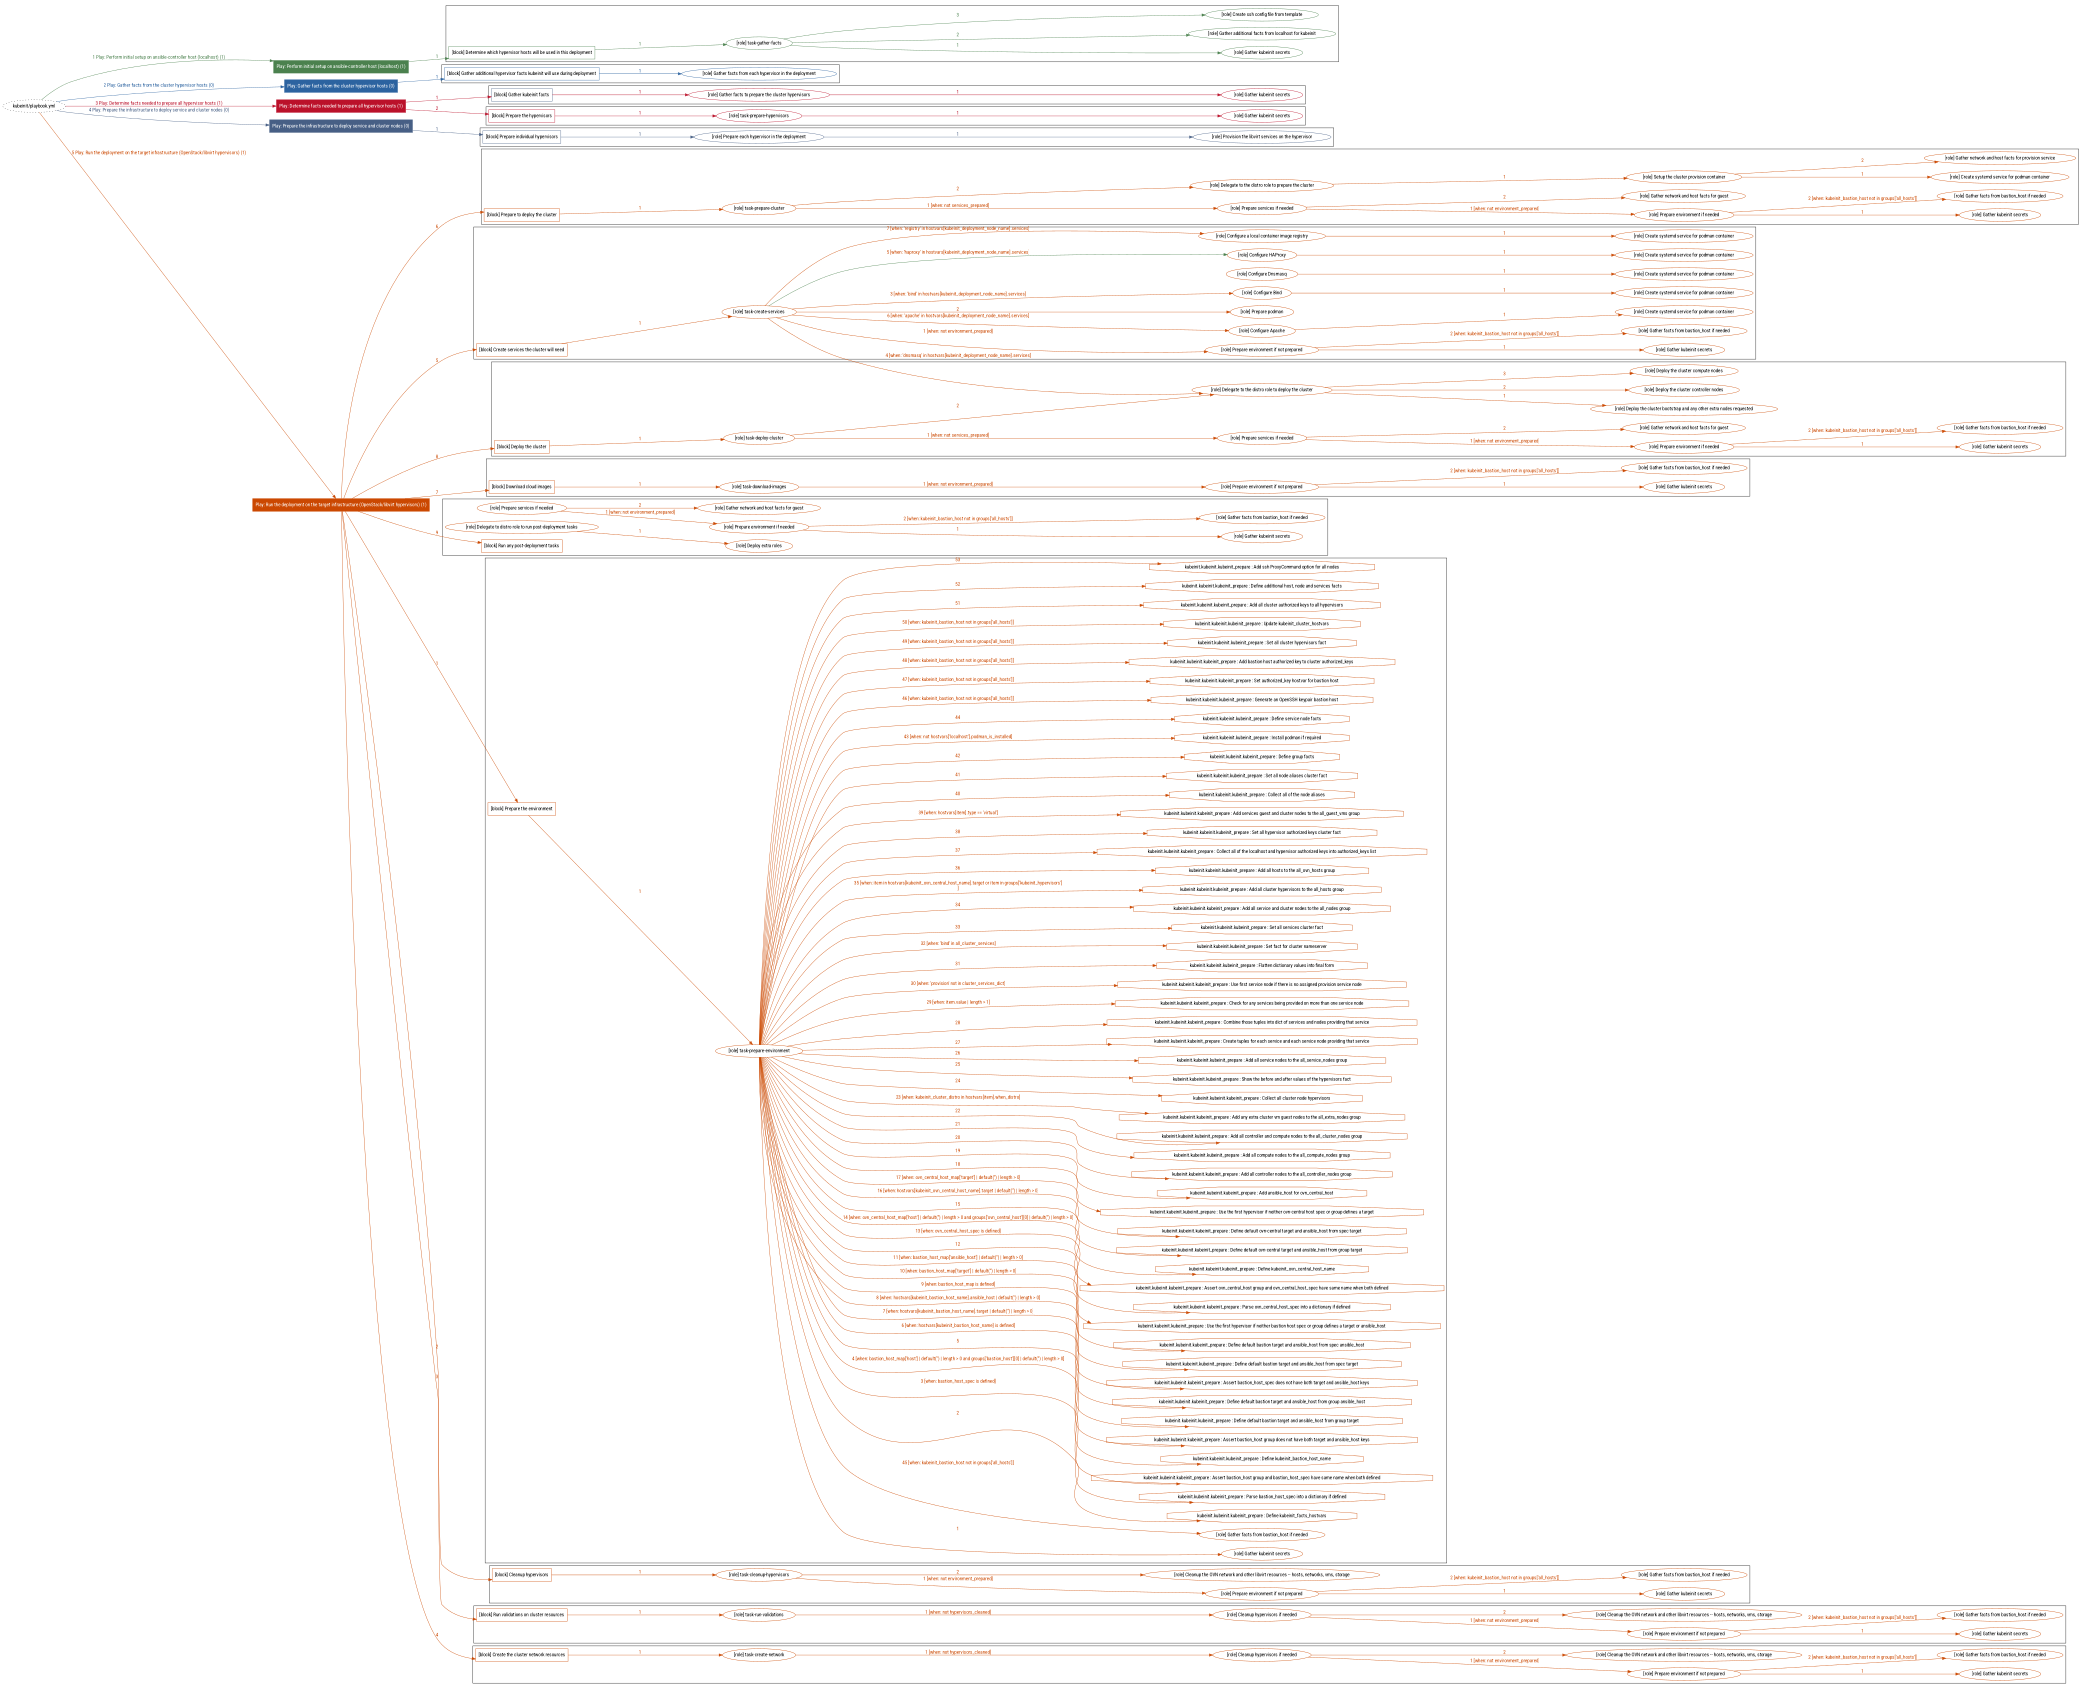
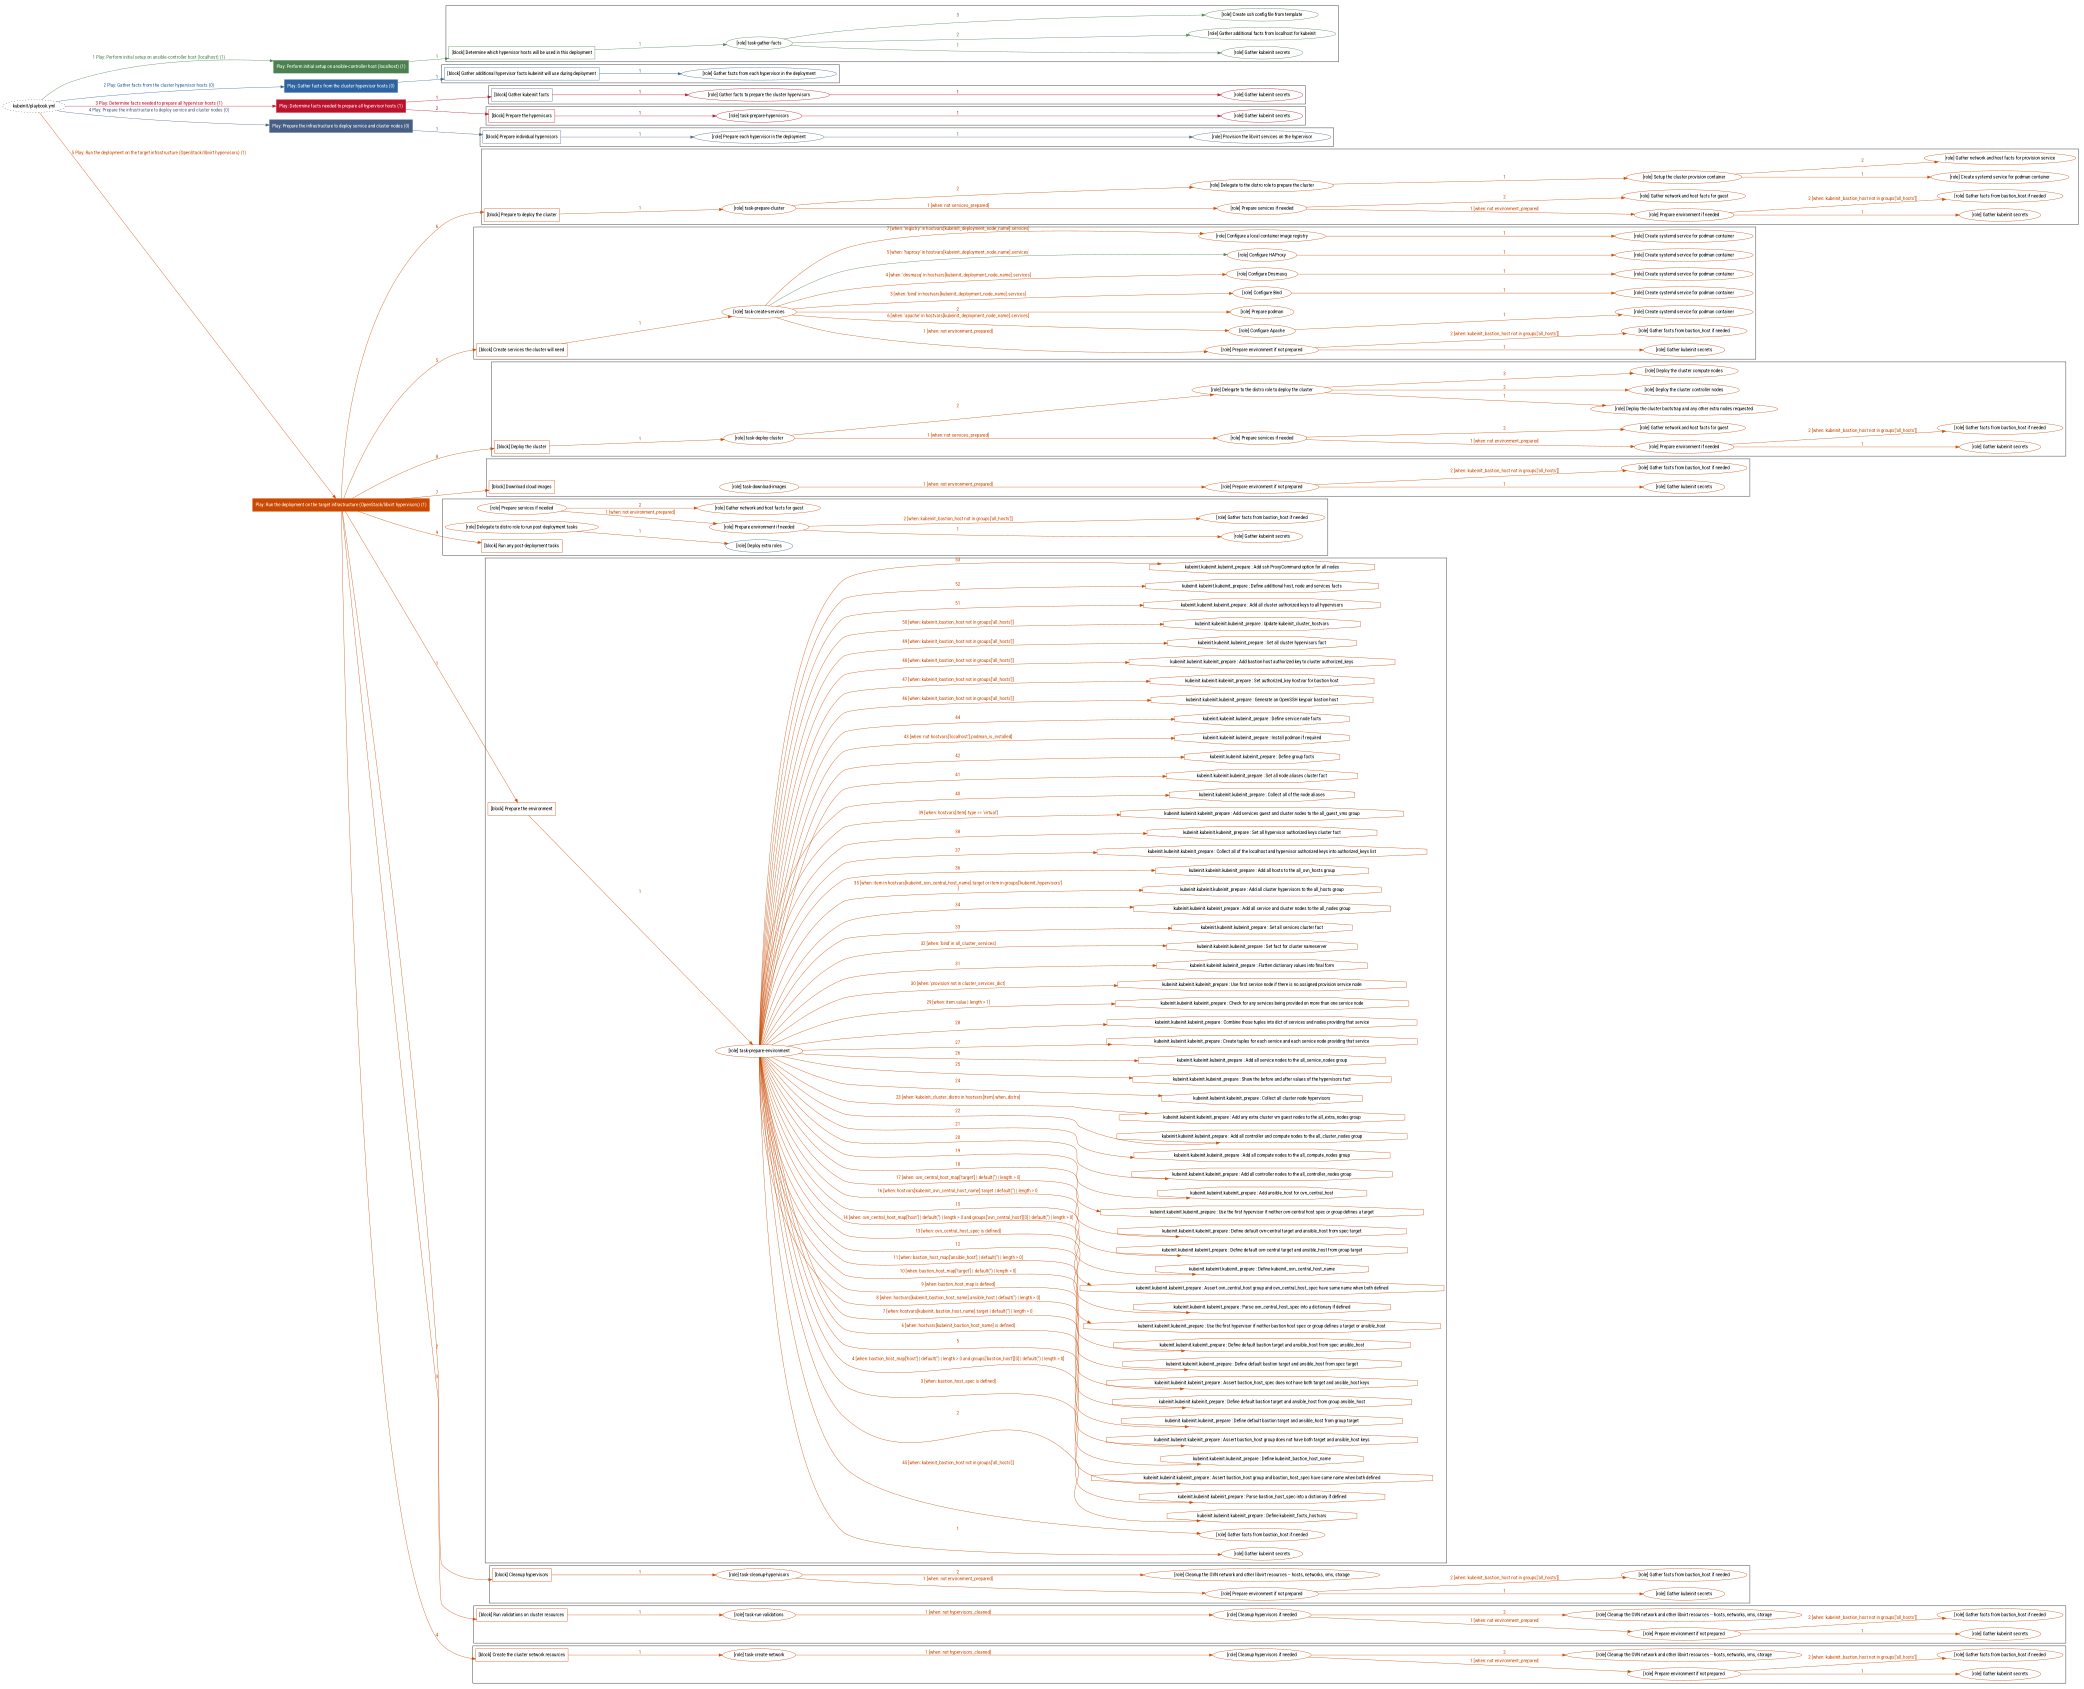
edge "[role] task-create-services" -> "[role] Delegate to the distro role to deploy the cluster": now "[role] task-create-services" -> "[role] Configure Dnsmasq"
edge "[block] Download cloud images" -> "[role] task-download-images": removed, label "1"
node "[role] Deploy extra roles": color #cb4801 -> #2c63a0
